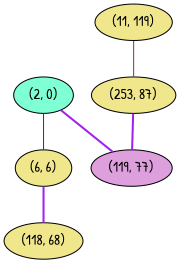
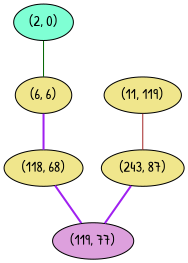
node "(253, 87)": label "(253, 87)" -> "(243, 87)"
edge "(2, 0)" -- "(119, 77)": now "(118, 68)" -- "(119, 77)"
